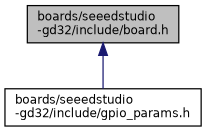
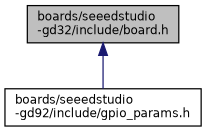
node "boards/seeedstudio -gd32/include/gpio_params.h": label "boards/seeedstudio -gd32/include/gpio_params.h" -> "boards/seeedstudio -gd92/include/gpio_params.h"
